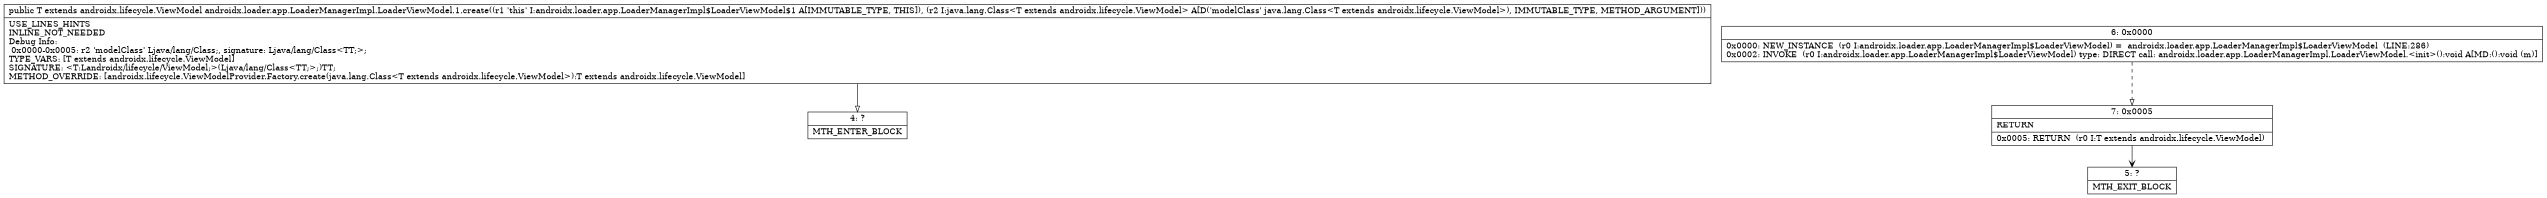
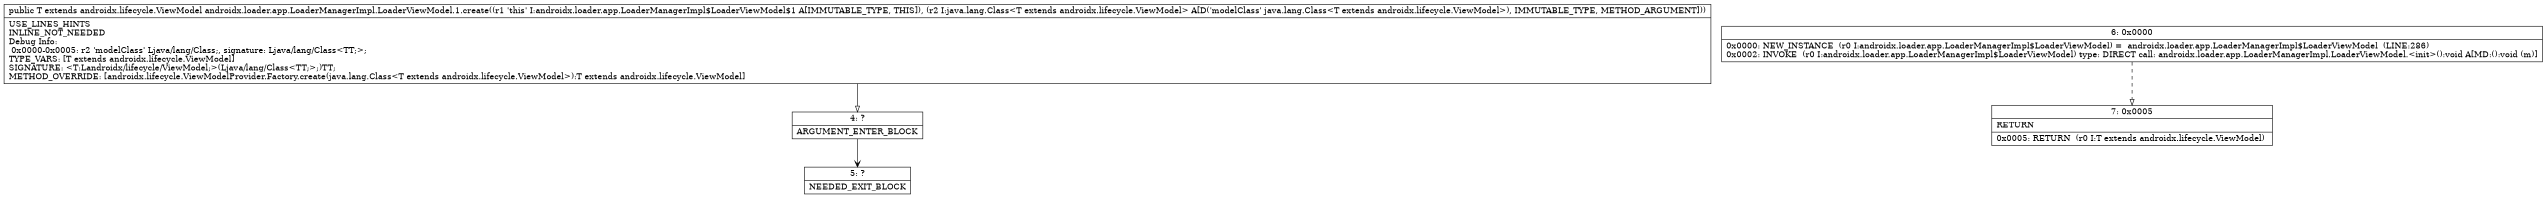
node "4: ?": text "MTH_ENTER_BLOCK" -> "ARGUMENT_ENTER_BLOCK"
edge "7: 0x0005" -> "5: ?": now "4: ?" -> "5: ?"
node "5: ?": text "MTH_EXIT_BLOCK" -> "NEEDED_EXIT_BLOCK"
